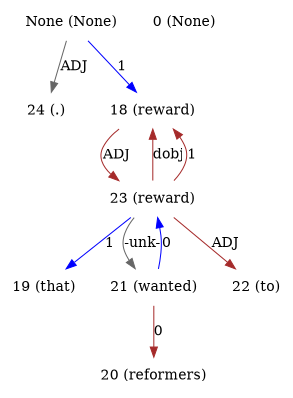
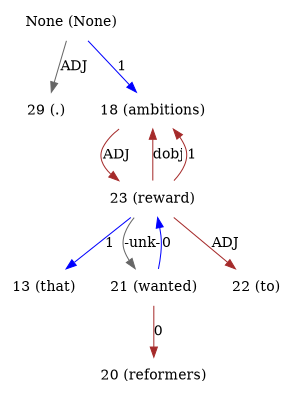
node "0 (None)": removed
node "24 (.)": label "24 (.)" -> "29 (.)"
node "18 (reward)": label "18 (reward)" -> "18 (ambitions)"
node "19 (that)": label "19 (that)" -> "13 (that)"
